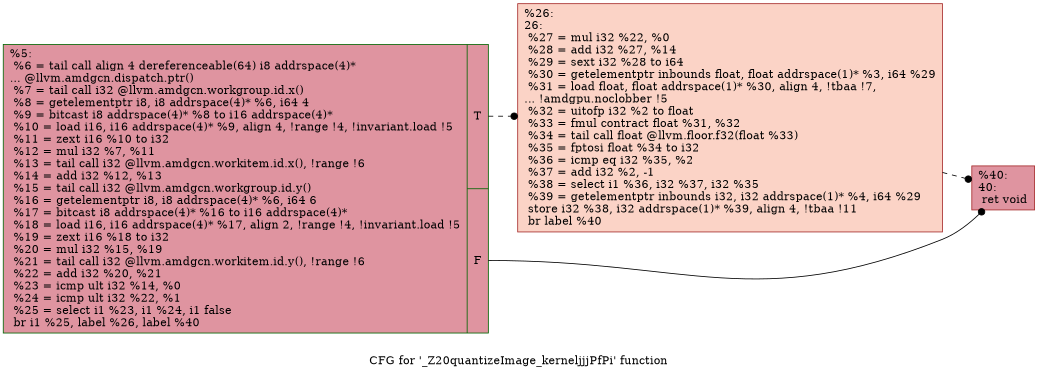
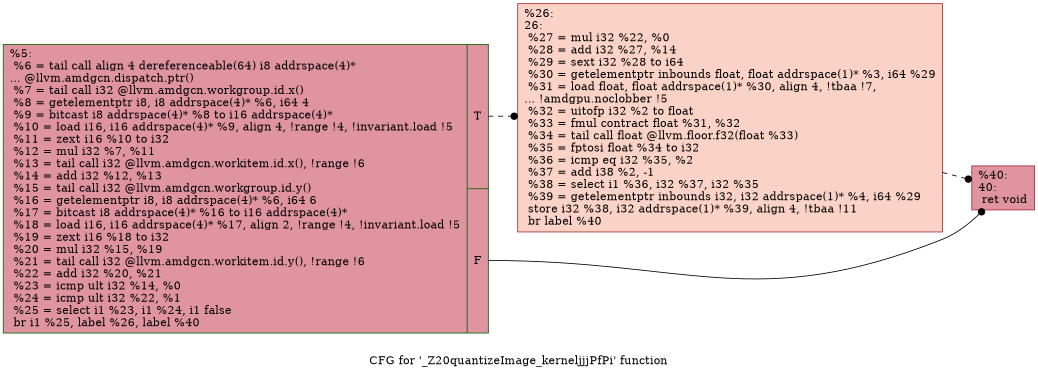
node "%26:": text "%37 = add i32 %2, -1" -> "%37 = add i38 %2, -1"
